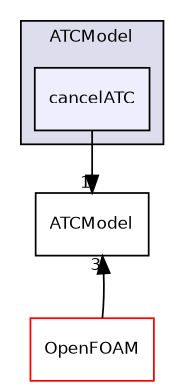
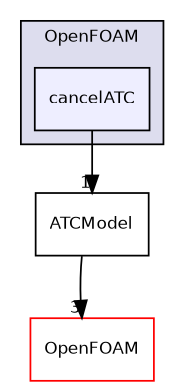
cluster "ATCModel": label "ATCModel" -> "OpenFOAM"
edge "OpenFOAM" -> "ATCModel": reversed
